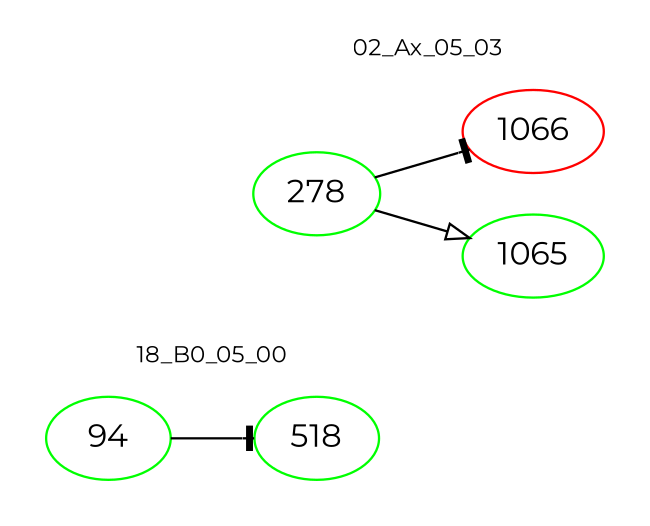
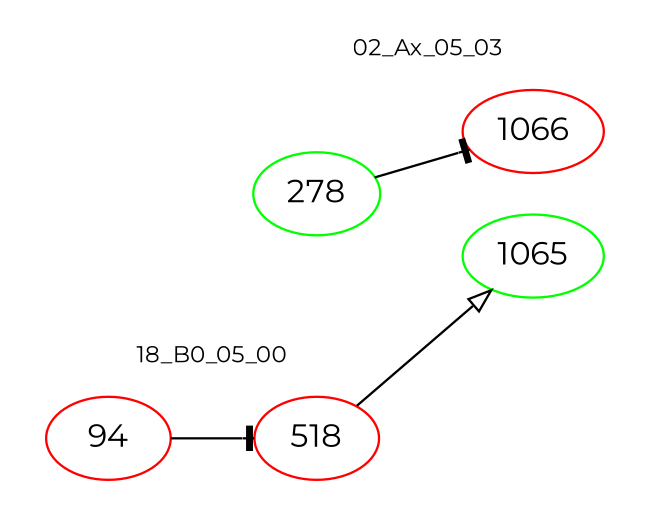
edge "278" -> "1065": now "518" -> "1065"
node "94": color green -> red
node "518": color green -> red
